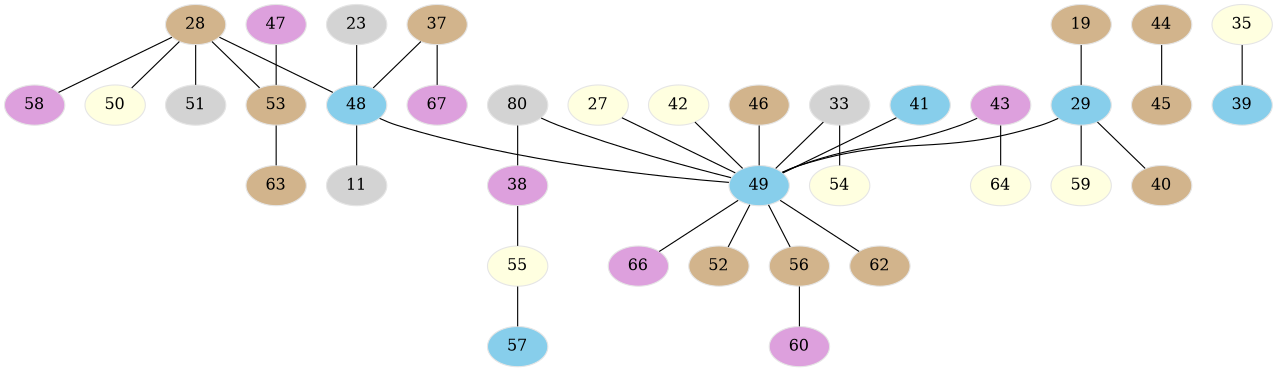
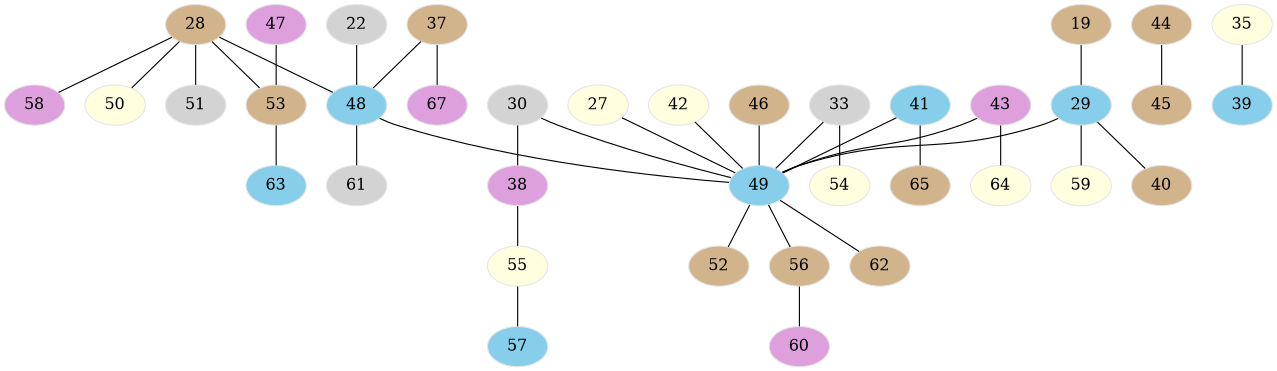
node "23": label "23" -> "22"
node "80": label "80" -> "30"
node "63": fillcolor tan -> skyblue
node "11": label "11" -> "61"
node "65": added
node "66": removed
